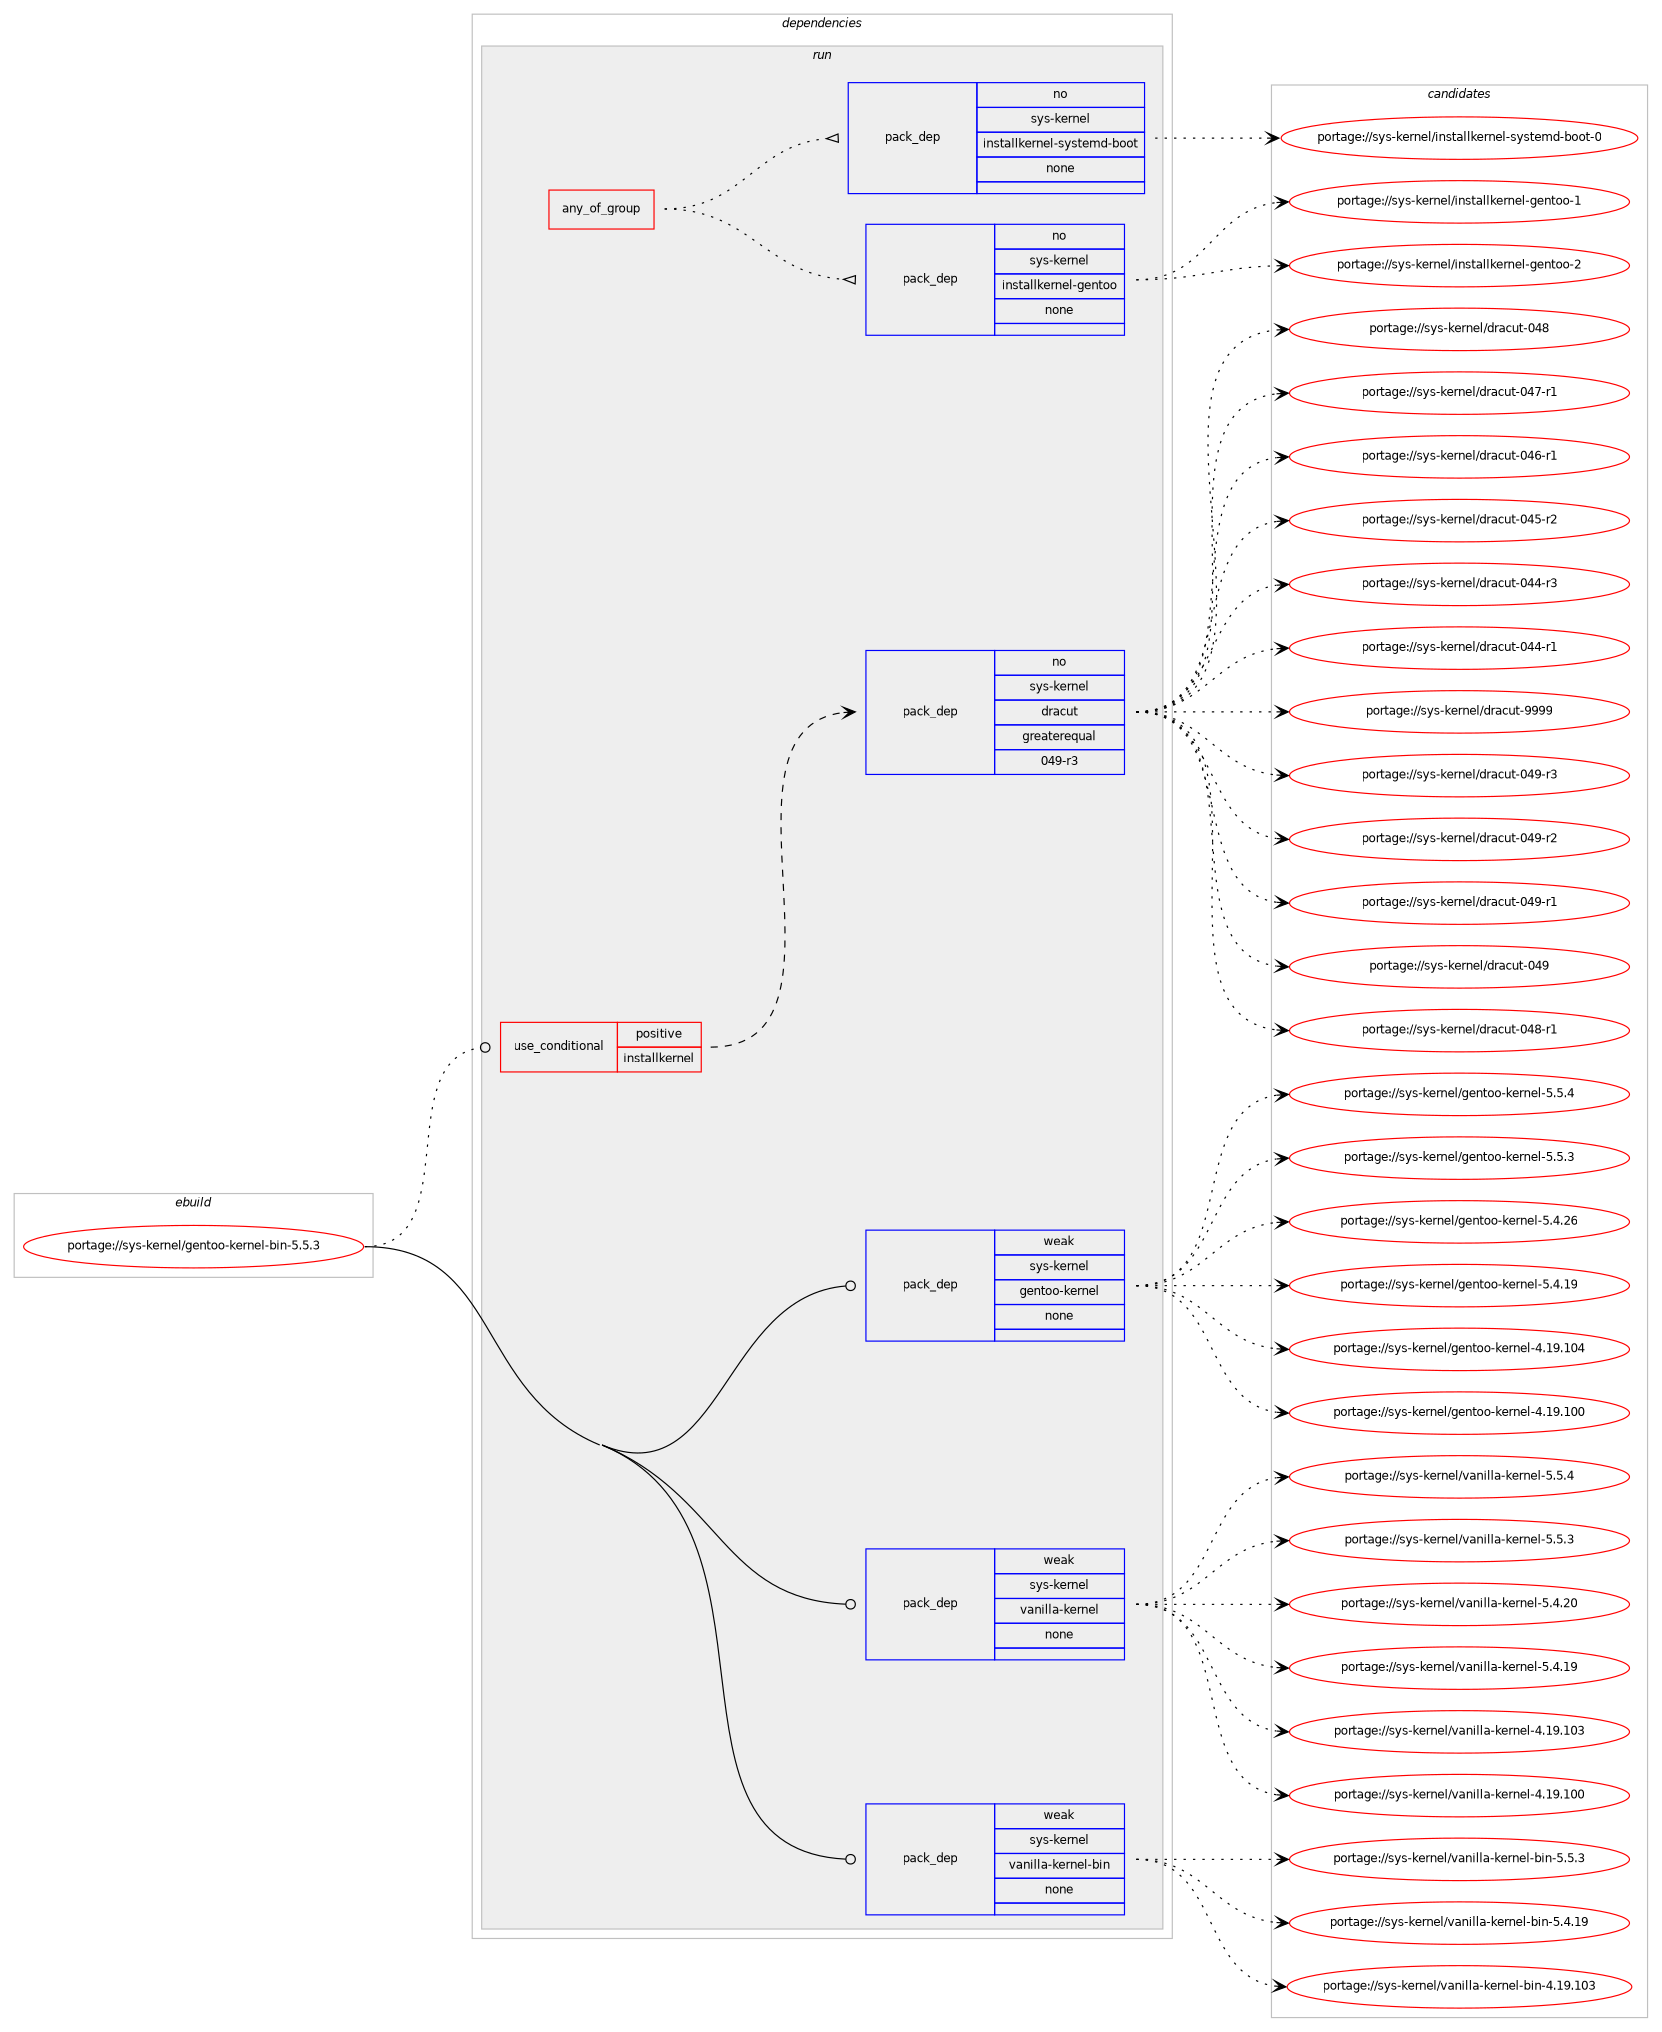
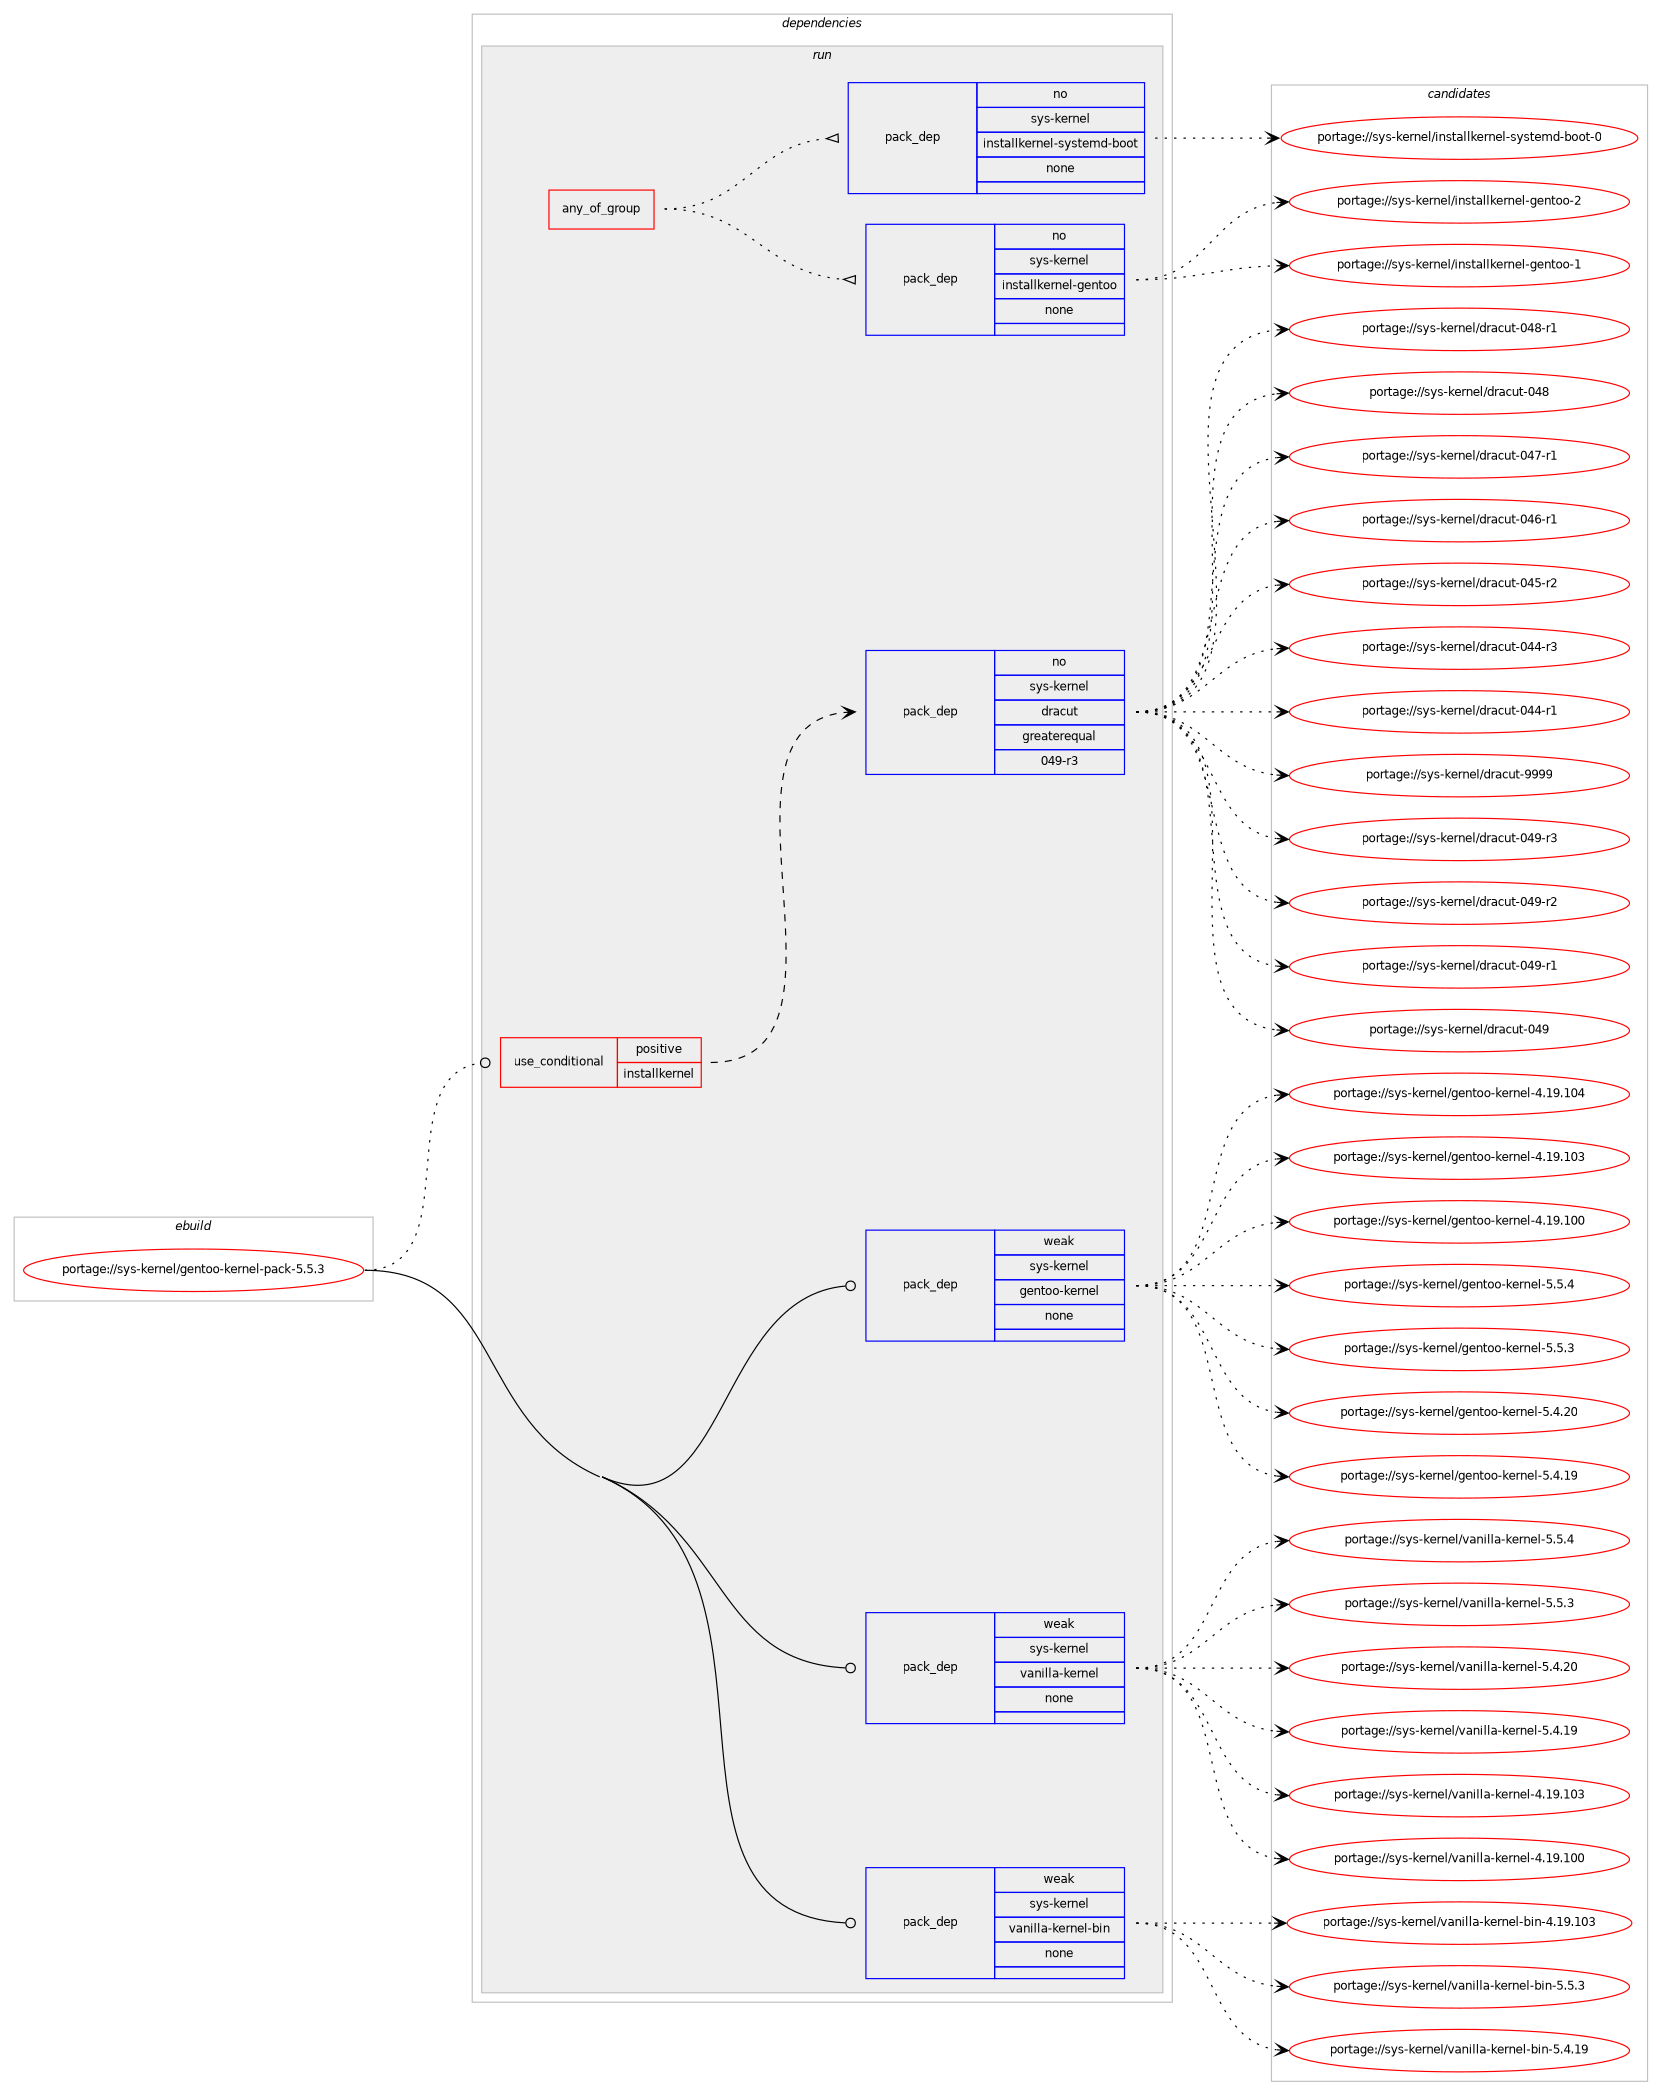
node "portage://sys-kernel/gentoo-kernel-4.19.103": added
node "portage://sys-kernel/gentoo-kernel-5.4.26": label "portage://sys-kernel/gentoo-kernel-5.4.26" -> "portage://sys-kernel/gentoo-kernel-5.4.20"
node "portage://sys-kernel/gentoo-kernel-bin-5.5.3": label "portage://sys-kernel/gentoo-kernel-bin-5.5.3" -> "portage://sys-kernel/gentoo-kernel-pack-5.5.3"
